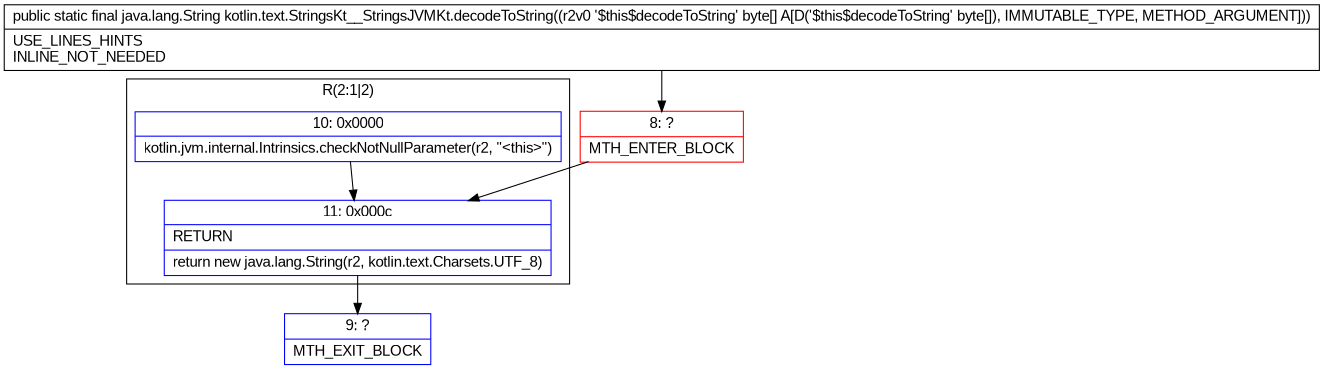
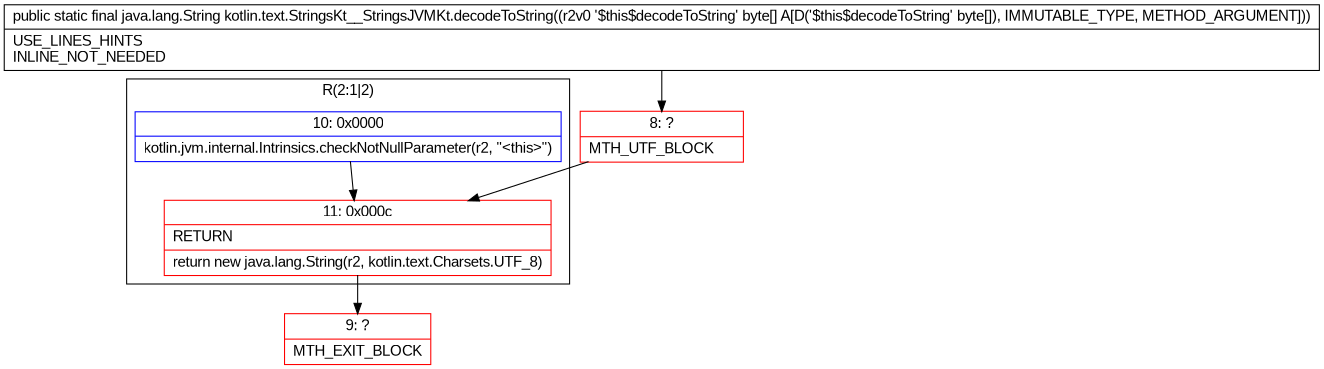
node "8: ?": text "MTH_ENTER_BLOCK" -> "MTH_UTF_BLOCK"
node "11: 0x000c": color blue -> red
node "9: ?": color blue -> red
